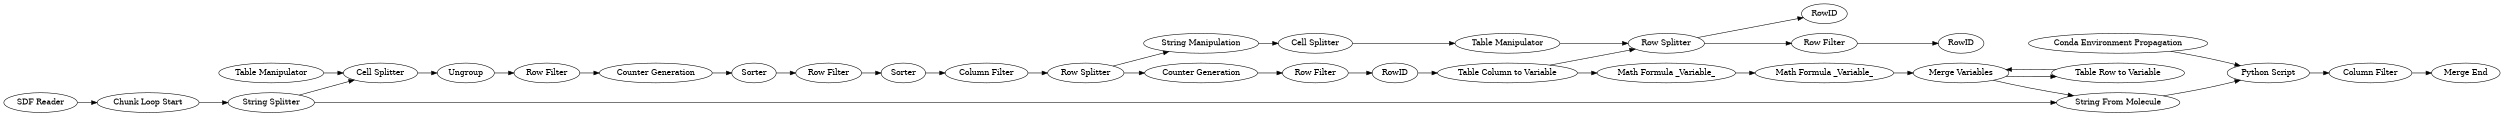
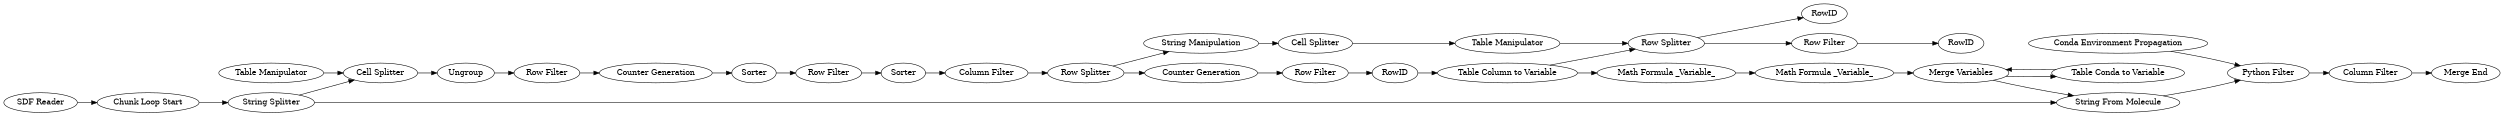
node "Table Row to Variable": label "Table Row to Variable" -> "Table Conda to Variable"
node "Python Script": label "Python Script" -> "Python Filter"
